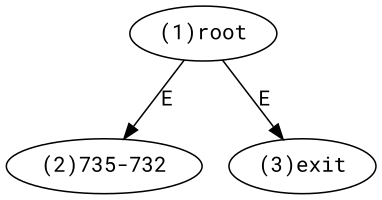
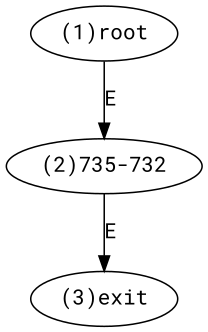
edge "(1)root" -> "(3)exit": now "(2)735-732" -> "(3)exit"
